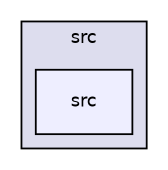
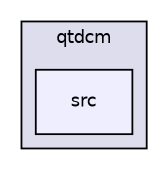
cluster "src": label "src" -> "qtdcm"
